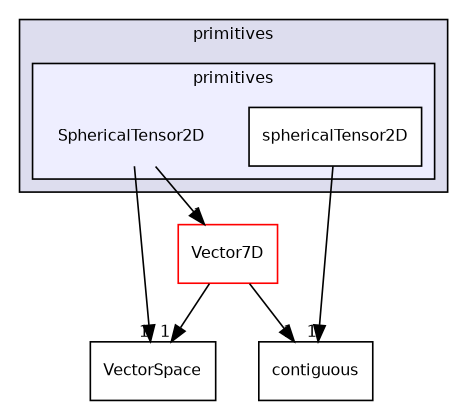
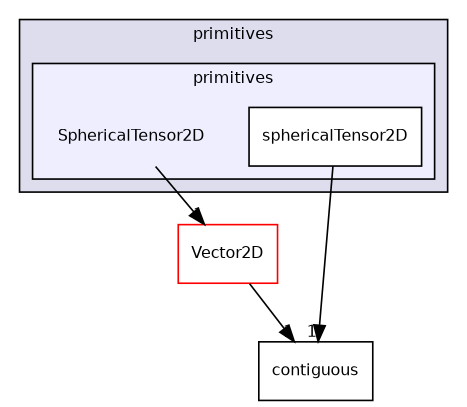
node "Vector7D": label "Vector7D" -> "Vector2D"
node "VectorSpace": removed
